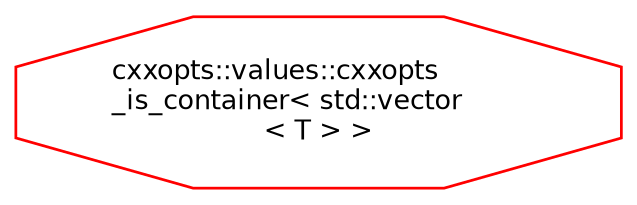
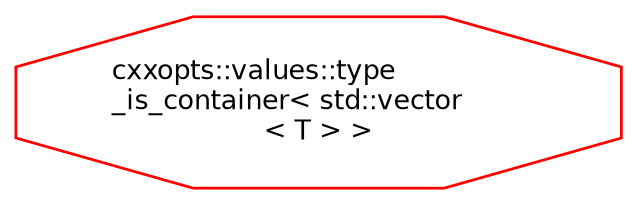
node "cxxopts::values::cxxopts _is_container< std::vector < T > >": label "cxxopts::values::cxxopts _is_container< std::vector < T > >" -> "cxxopts::values::type _is_container< std::vector < T > >"
